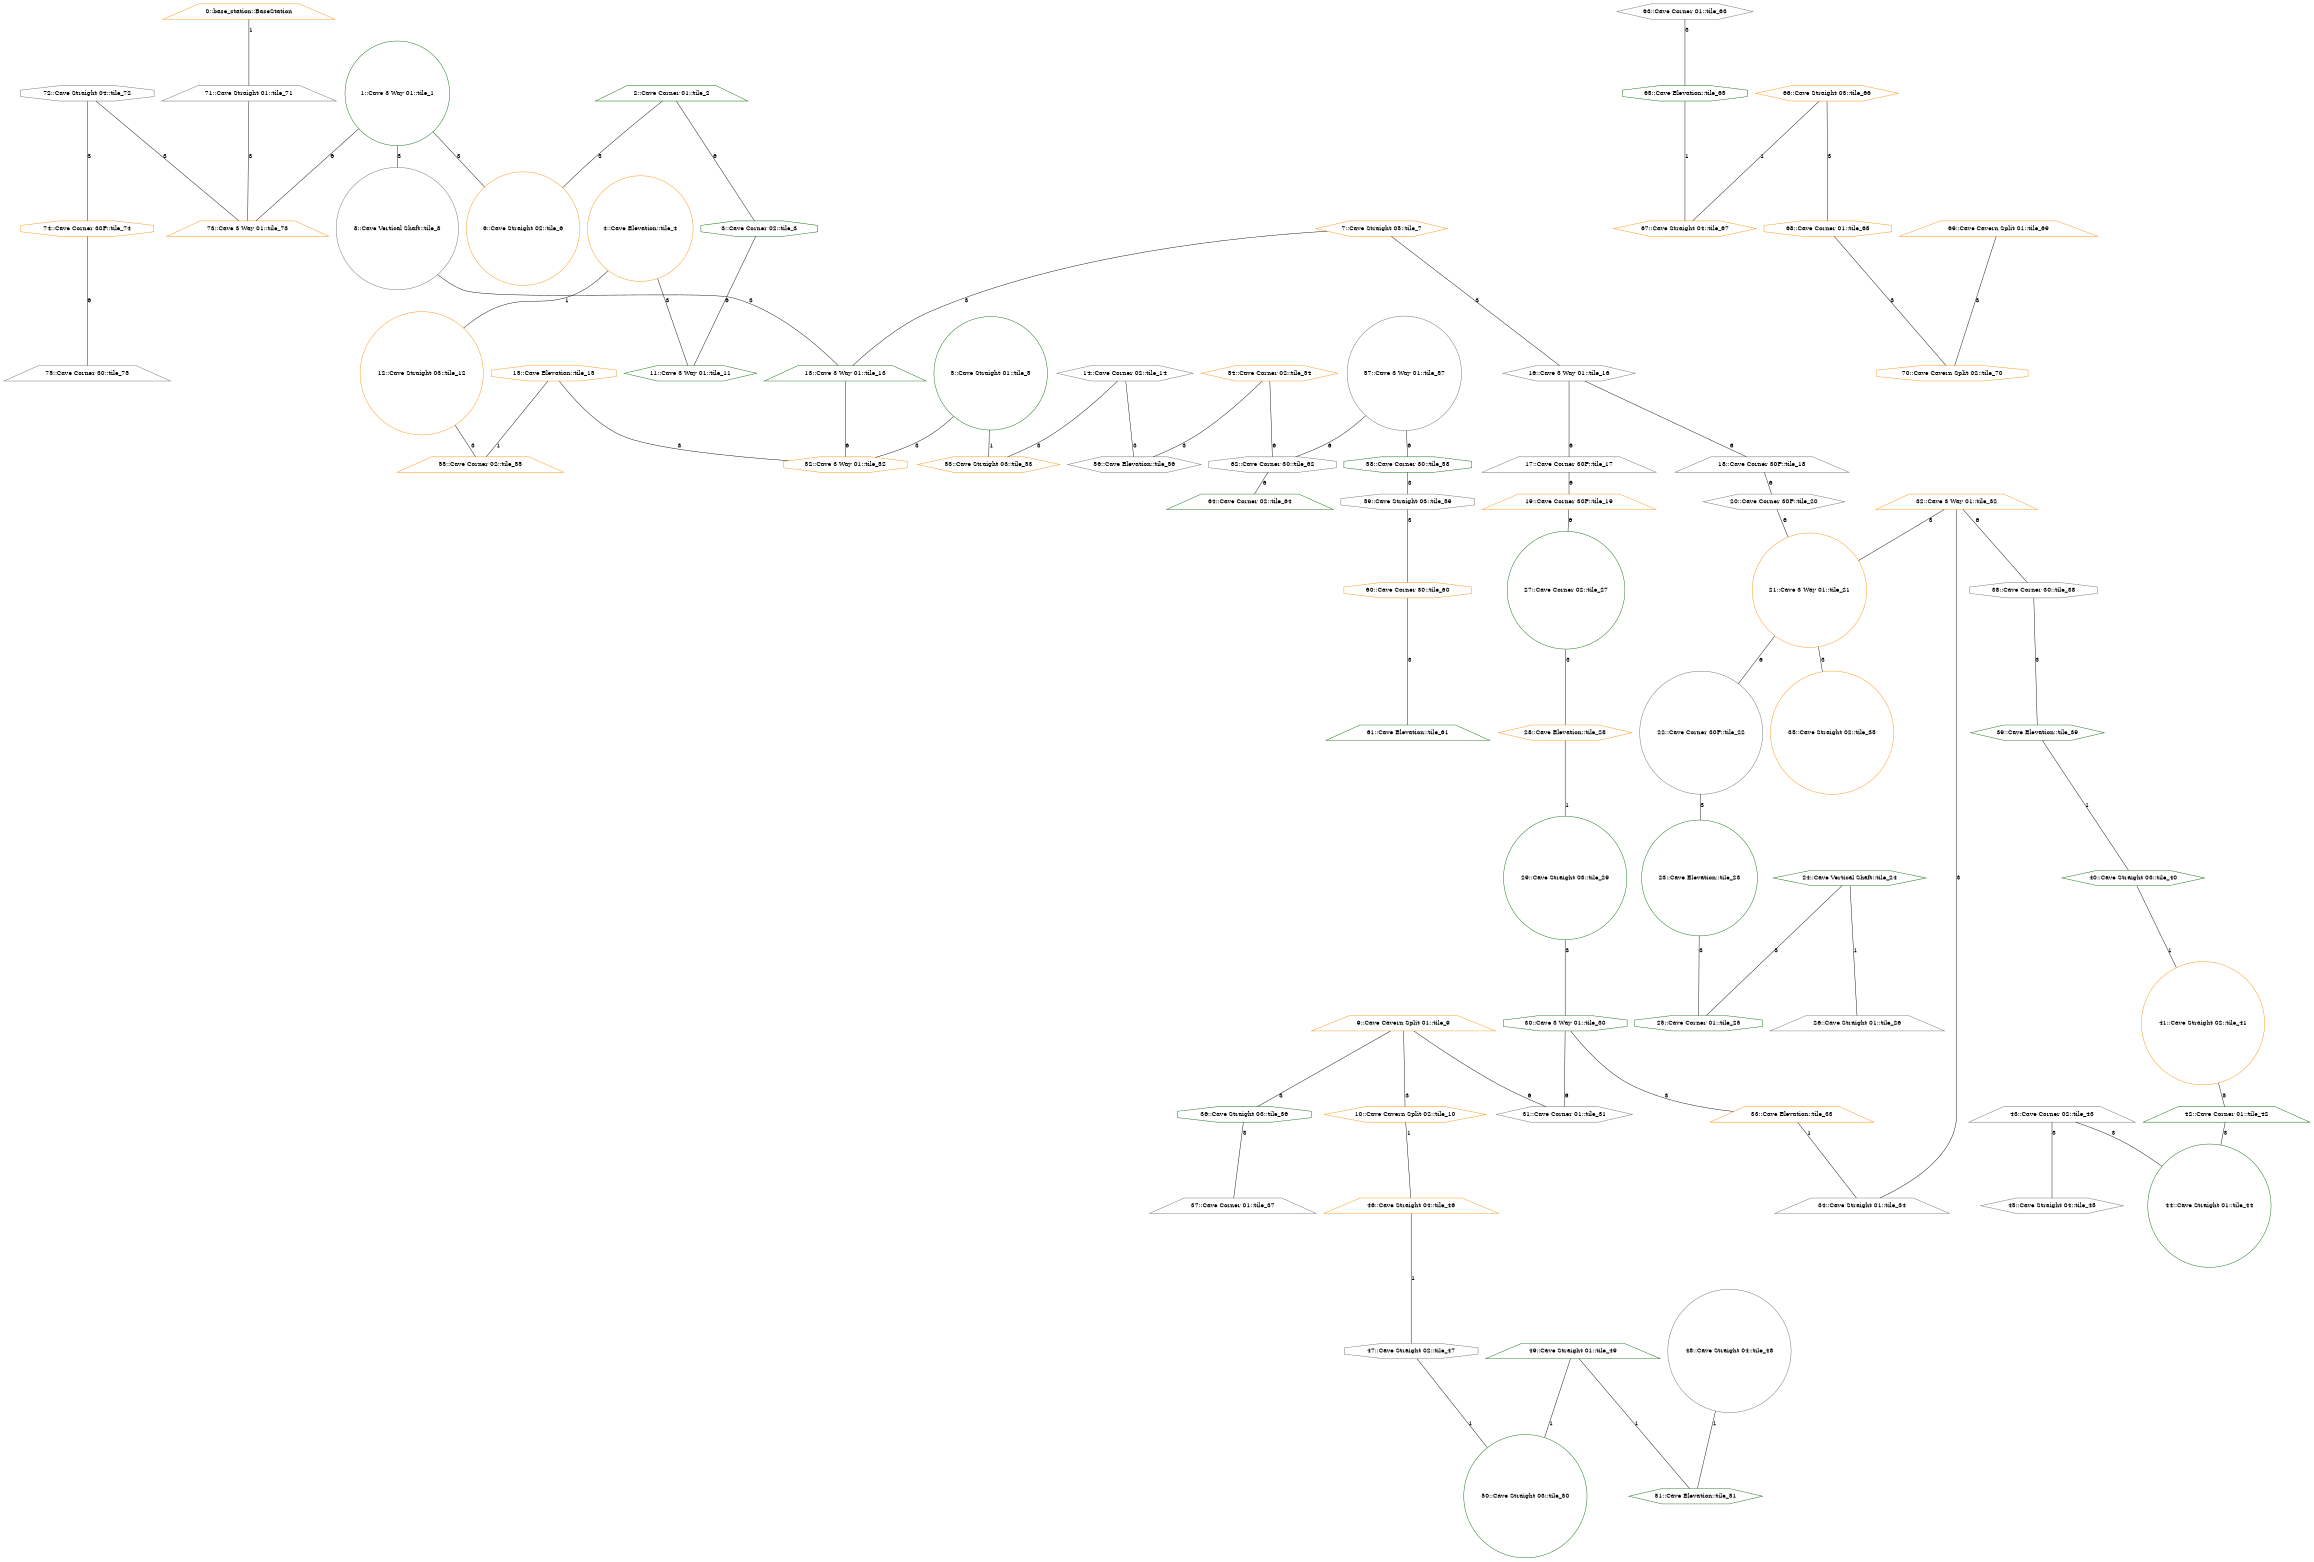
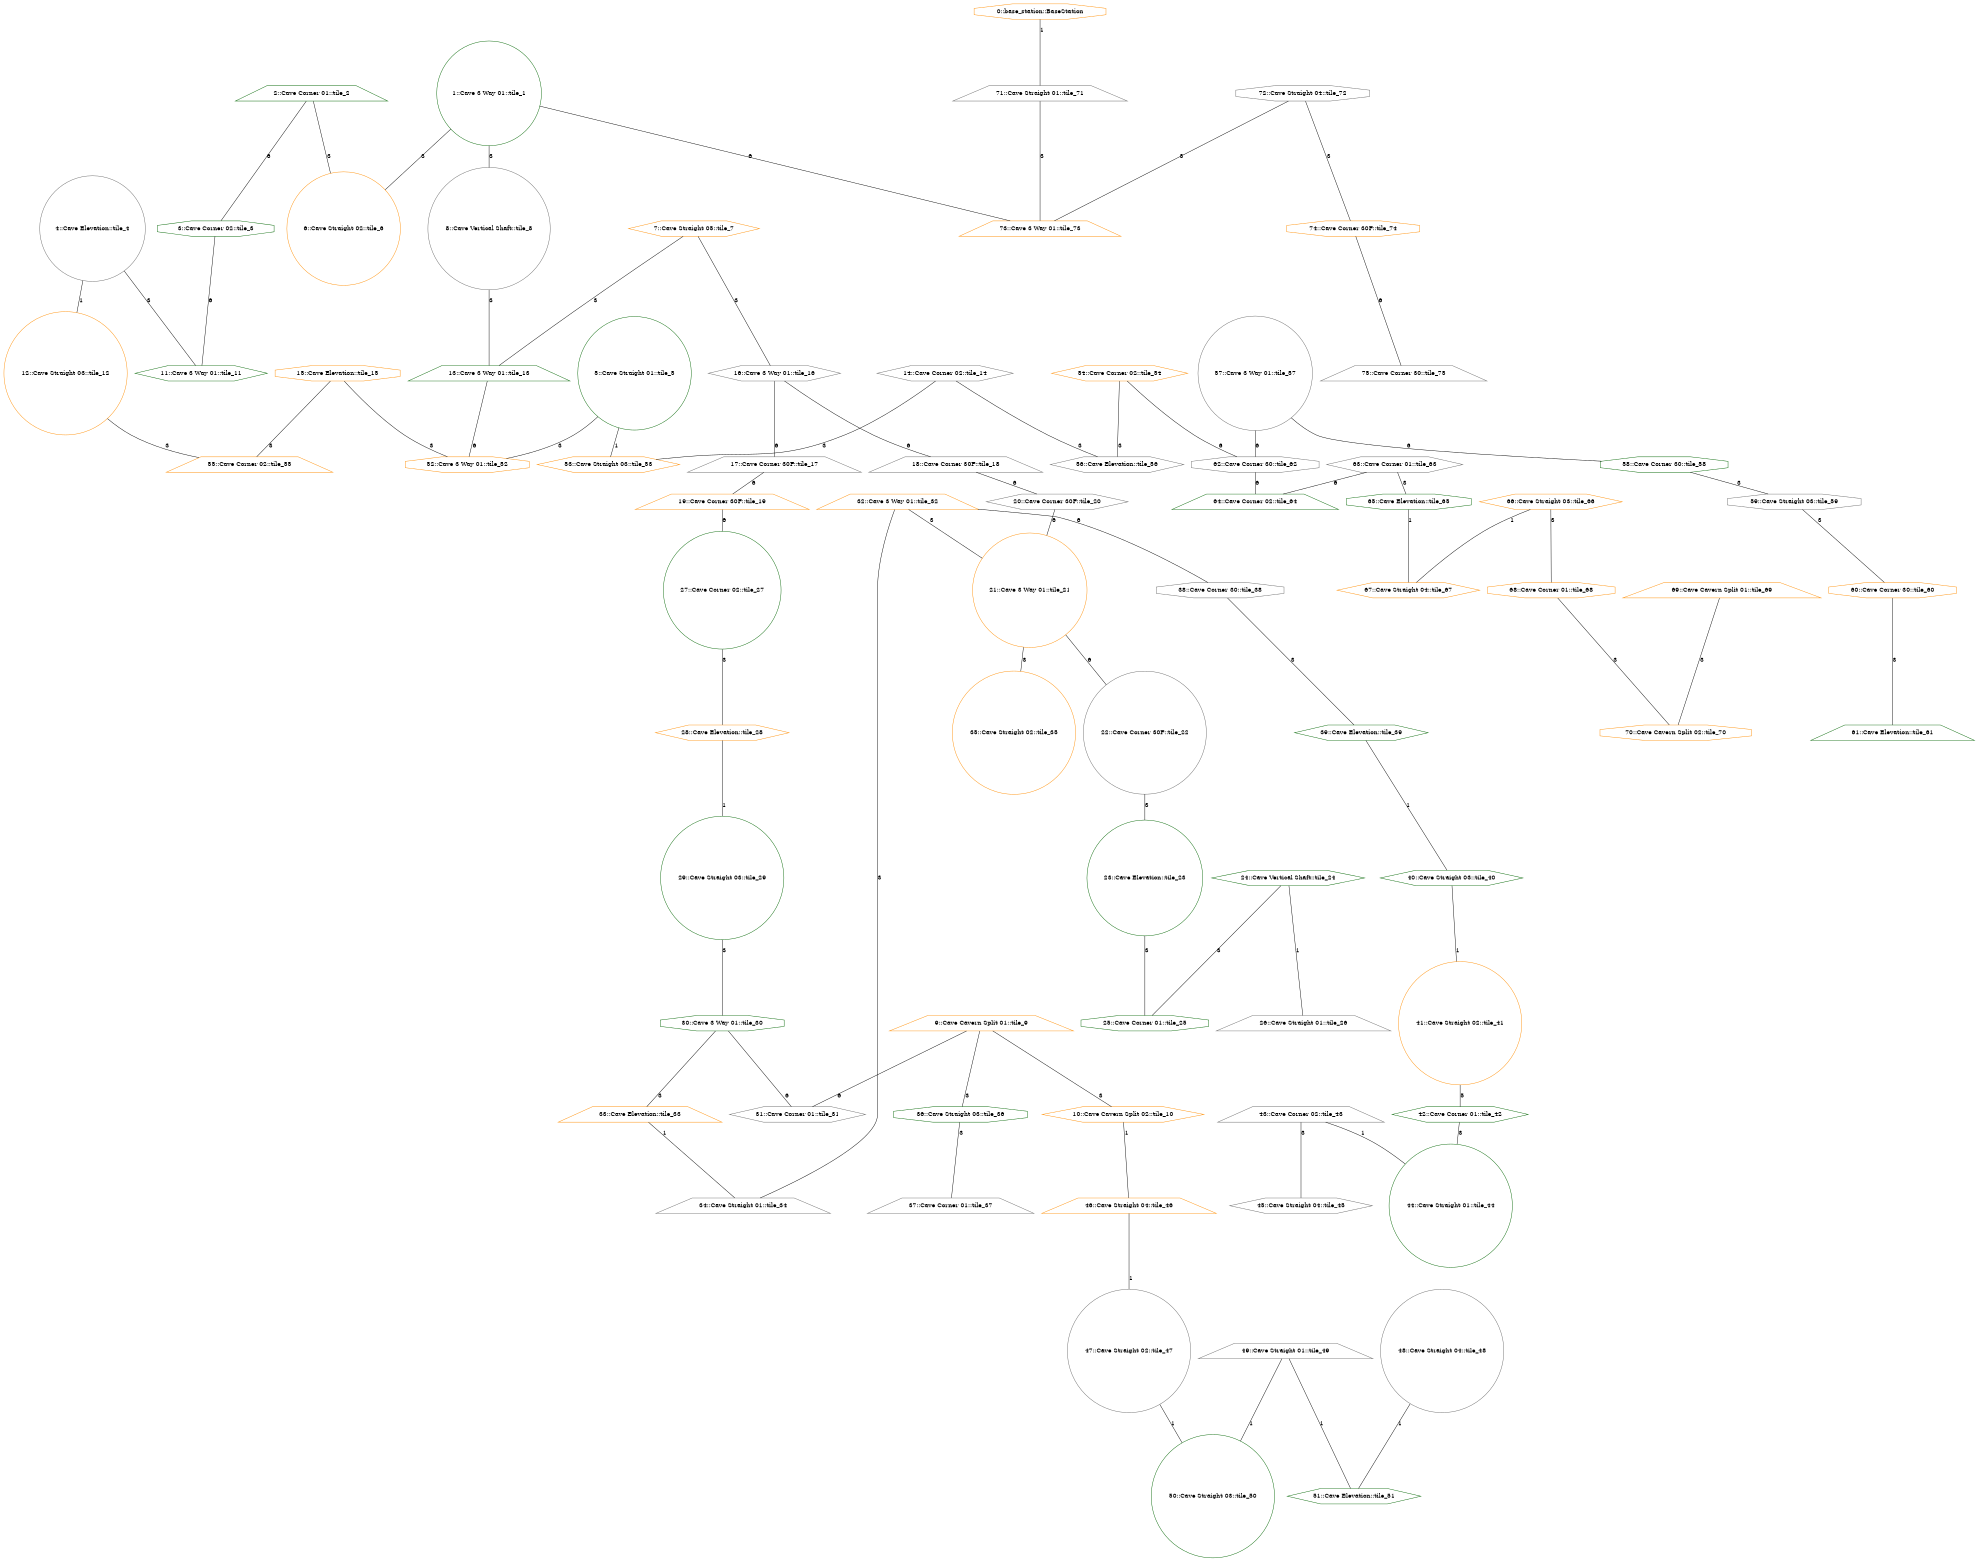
node "0::base_station::BaseStation": shape trapezium -> octagon
node "4::Cave Elevation::tile_4": color darkorange -> gray40
edge "15::Cave Elevation::tile_15" -- "55::Cave Corner 02::tile_55": label "1" -> "3"
edge "63::Cave Corner 01::tile_63" -- "64::Cave Corner 02::tile_64": added, label "6"
node "42::Cave Corner 01::tile_42": shape trapezium -> hexagon
edge "43::Cave Corner 02::tile_43" -- "44::Cave Straight 01::tile_44": label "3" -> "1"
node "47::Cave Straight 02::tile_47": shape octagon -> circle
node "49::Cave Straight 01::tile_49": color darkgreen -> gray40
